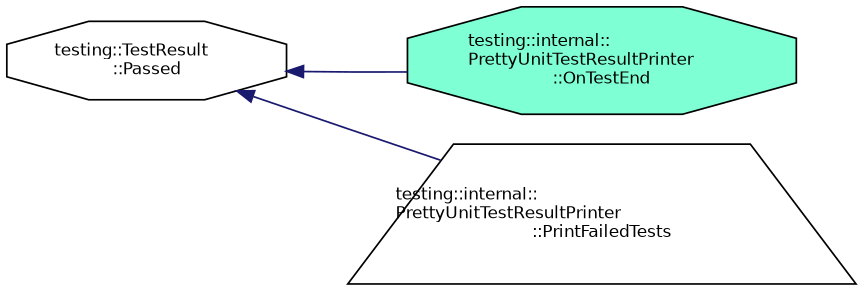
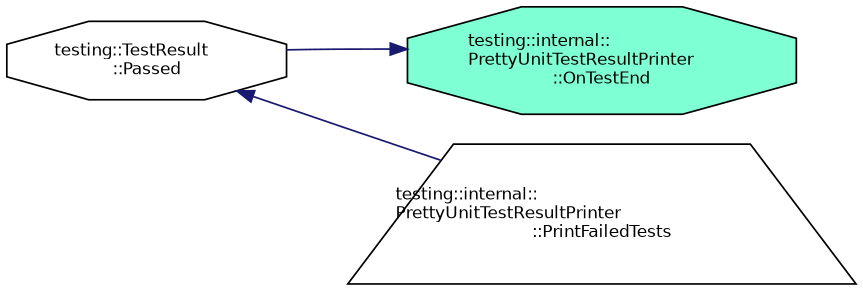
edge "testing::internal:: PrettyUnitTestResultPrinter ::OnTestEnd" -> "testing::TestResult ::Passed": reversed
